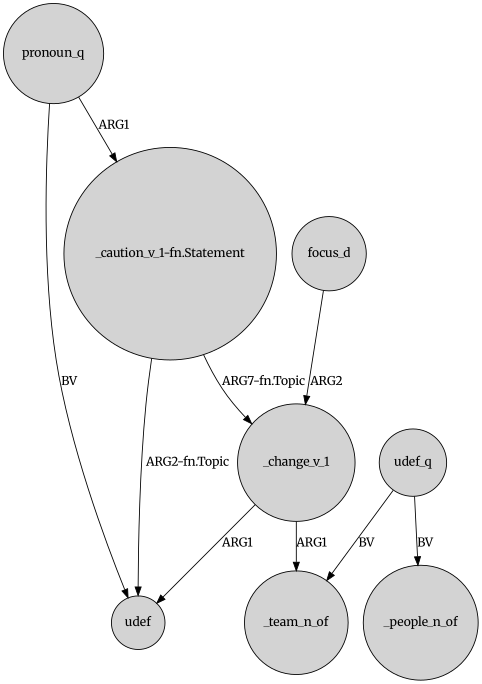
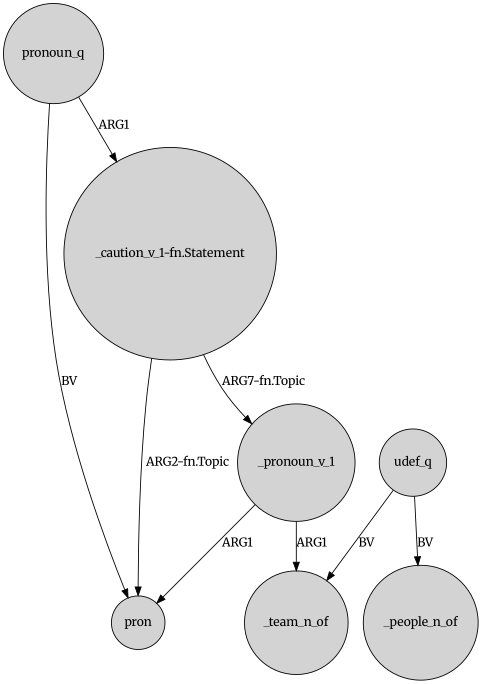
node "focus_d": removed
node "_change_v_1": label "_change_v_1" -> "_pronoun_v_1"
node "udef": label "udef" -> "pron"
